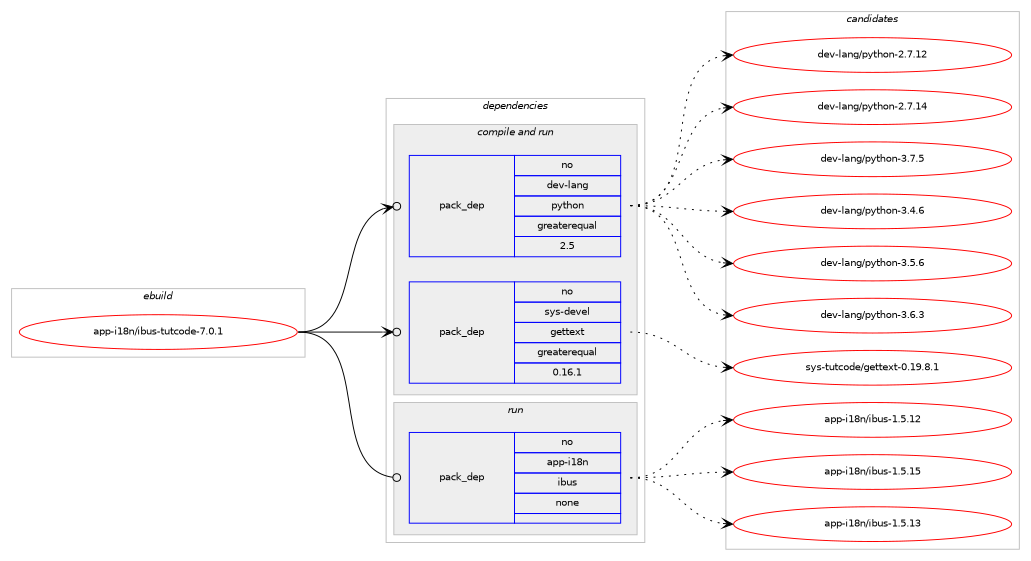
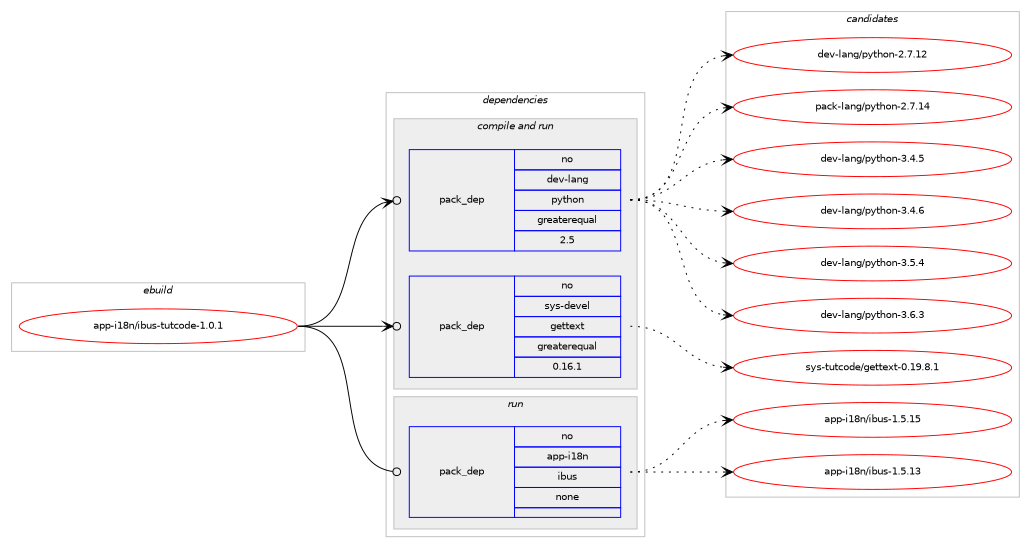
node "dev-lang/python-2.7.14": label "dev-lang/python-2.7.14" -> "pack-lang/python-2.7.14"
node "dev-lang/python-3.7.5": label "dev-lang/python-3.7.5" -> "dev-lang/python-3.4.5"
node "dev-lang/python-3.5.6": label "dev-lang/python-3.5.6" -> "dev-lang/python-3.5.4"
node "app-i18n/ibus-tutcode-7.0.1": label "app-i18n/ibus-tutcode-7.0.1" -> "app-i18n/ibus-tutcode-1.0.1"
node "app-i18n/ibus-1.5.12": removed
